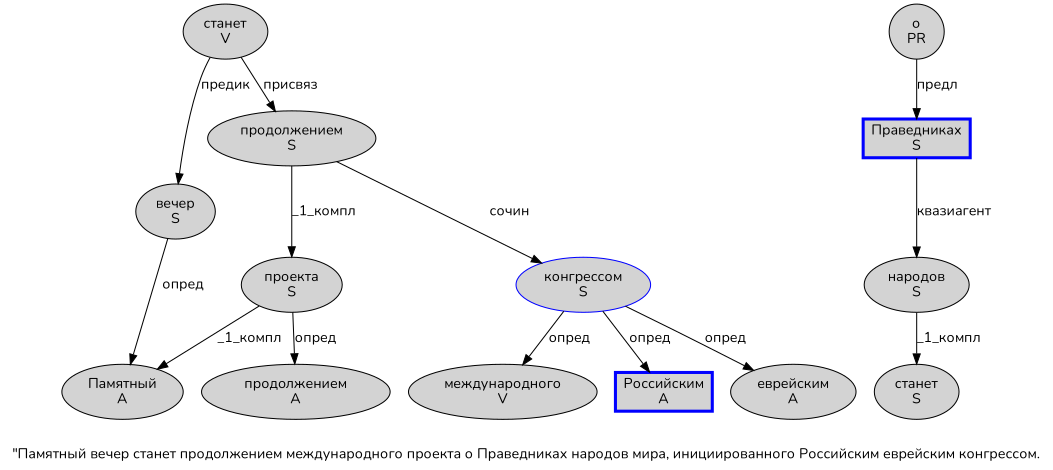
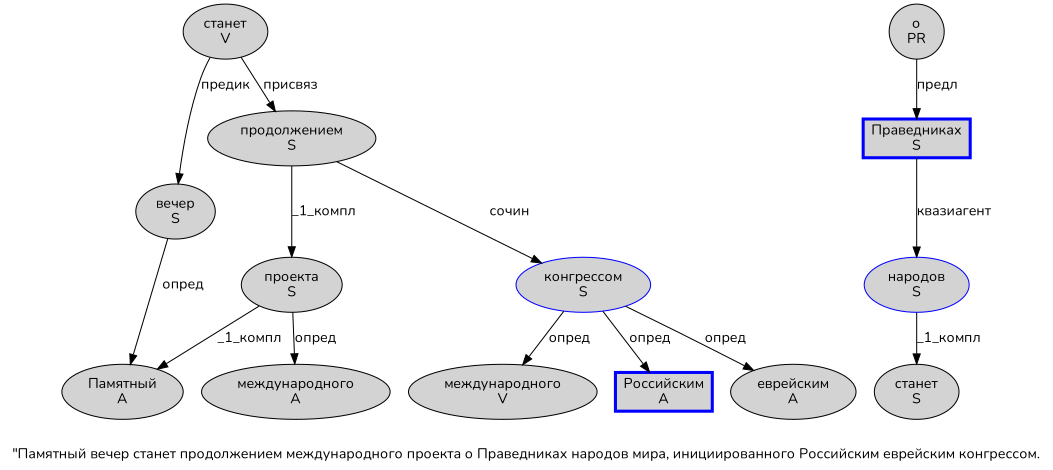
node "народов S": color black -> blue
node "продолжением A": label "продолжением A" -> "международного A"
